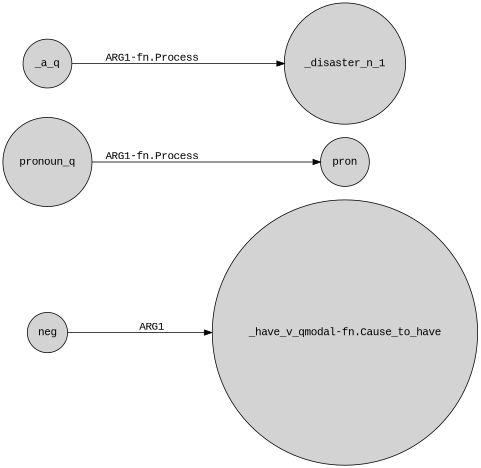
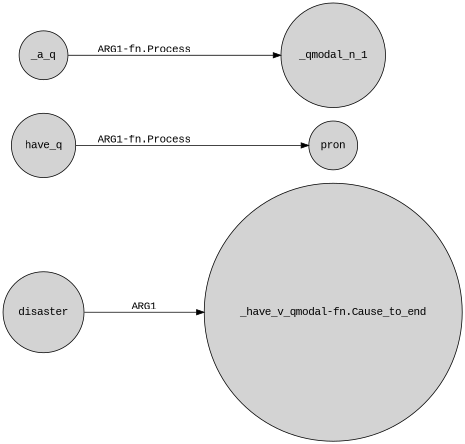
node "_disaster_n_1": label "_disaster_n_1" -> "_qmodal_n_1"
node "pronoun_q": label "pronoun_q" -> "have_q"
node "neg": label "neg" -> "disaster"
node "_have_v_qmodal-fn.Cause_to_have": label "_have_v_qmodal-fn.Cause_to_have" -> "_have_v_qmodal-fn.Cause_to_end"
